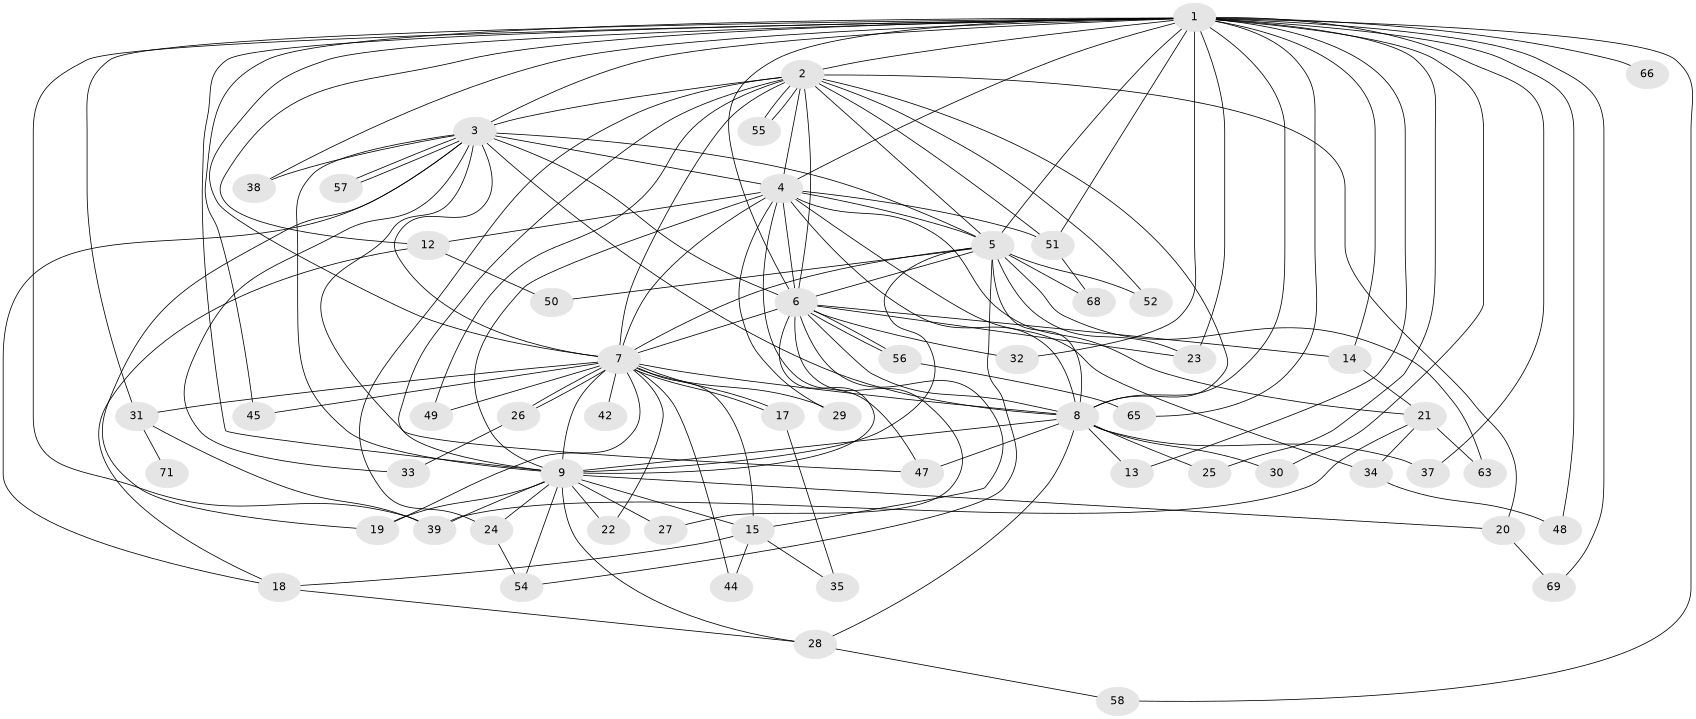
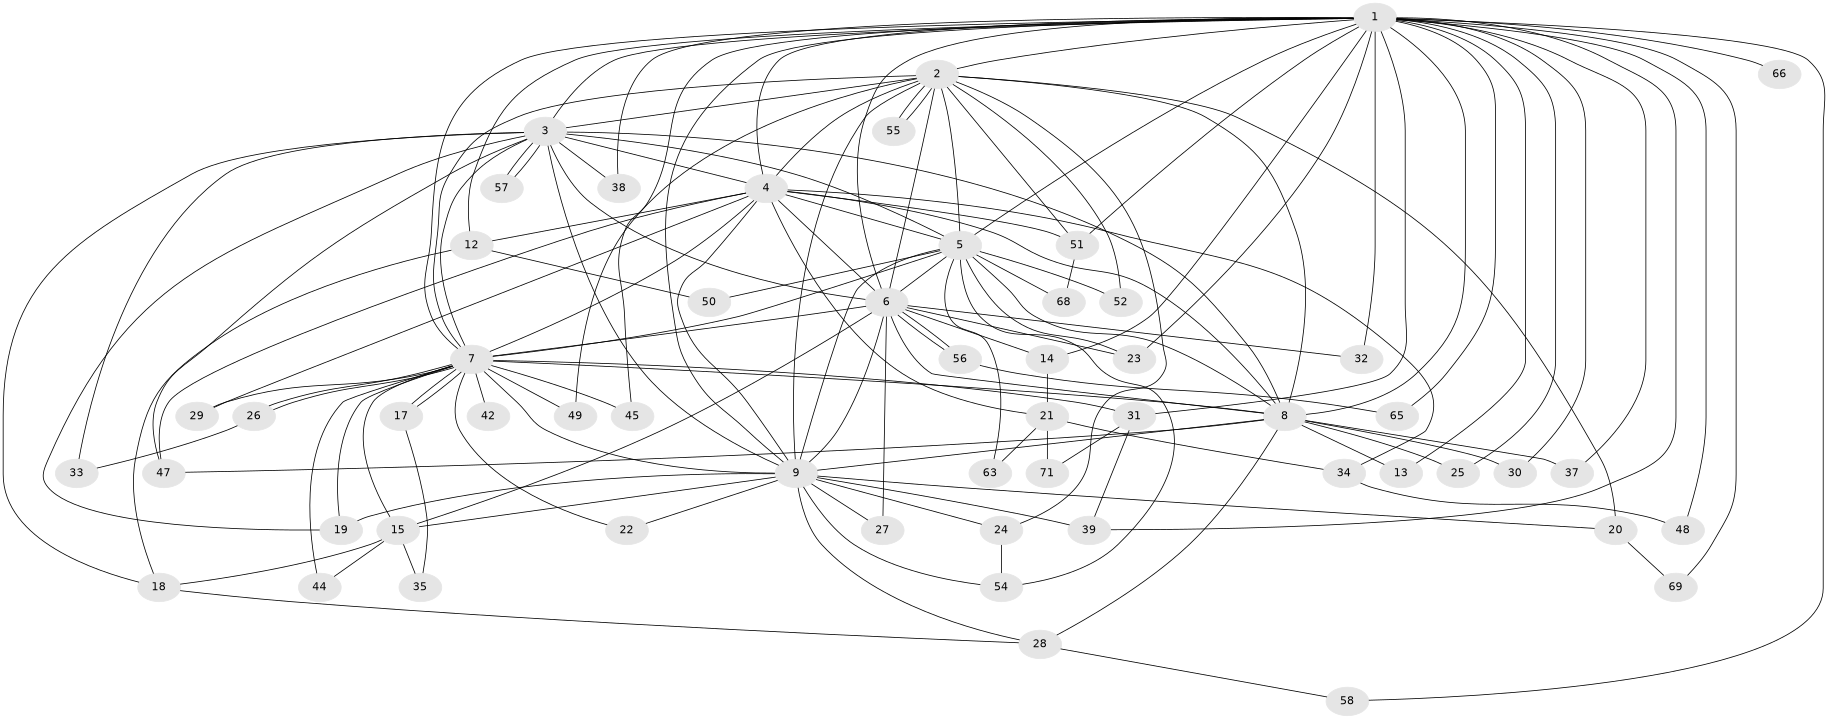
edge "21" -- "39": now "21" -- "71"
